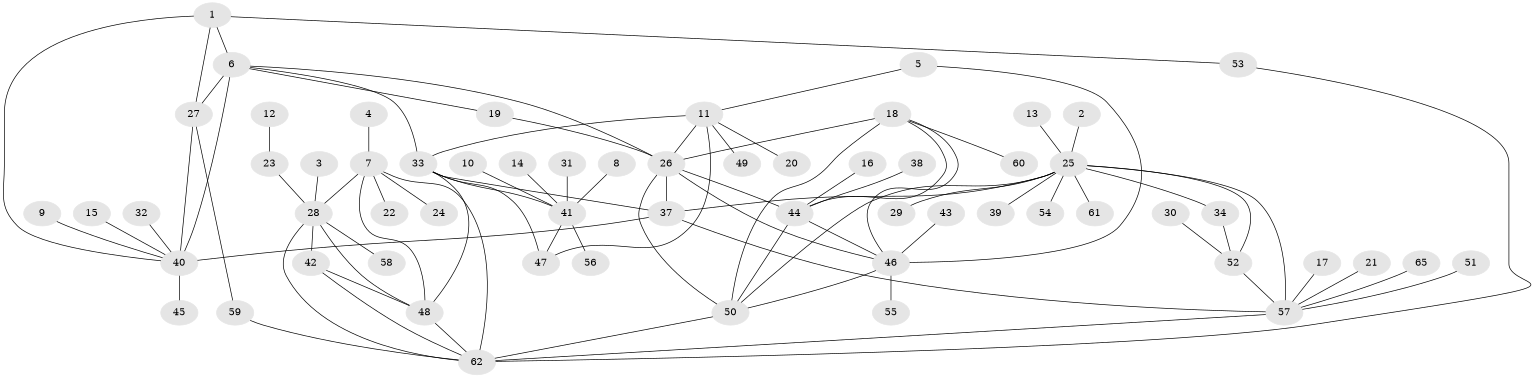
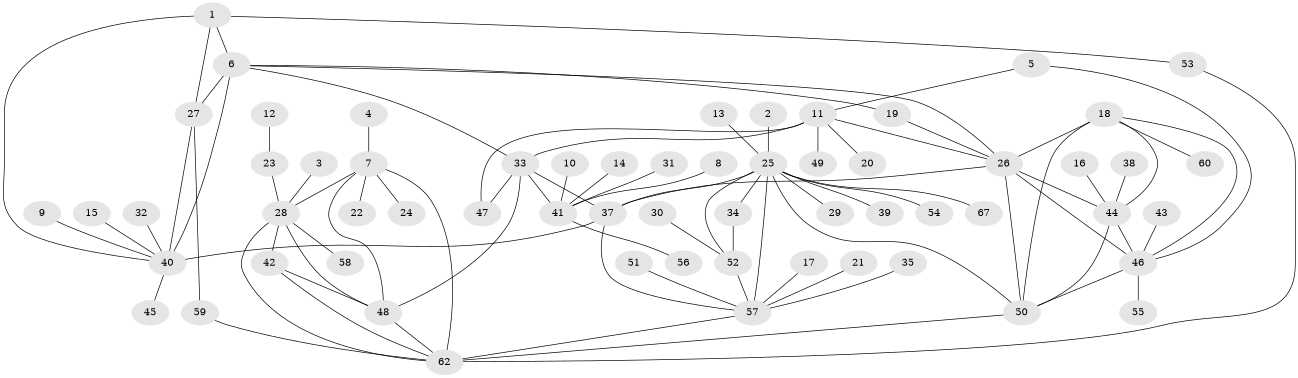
node "61": label "61" -> "67"
edge "41" -- "47": removed
node "65": label "65" -> "35"
